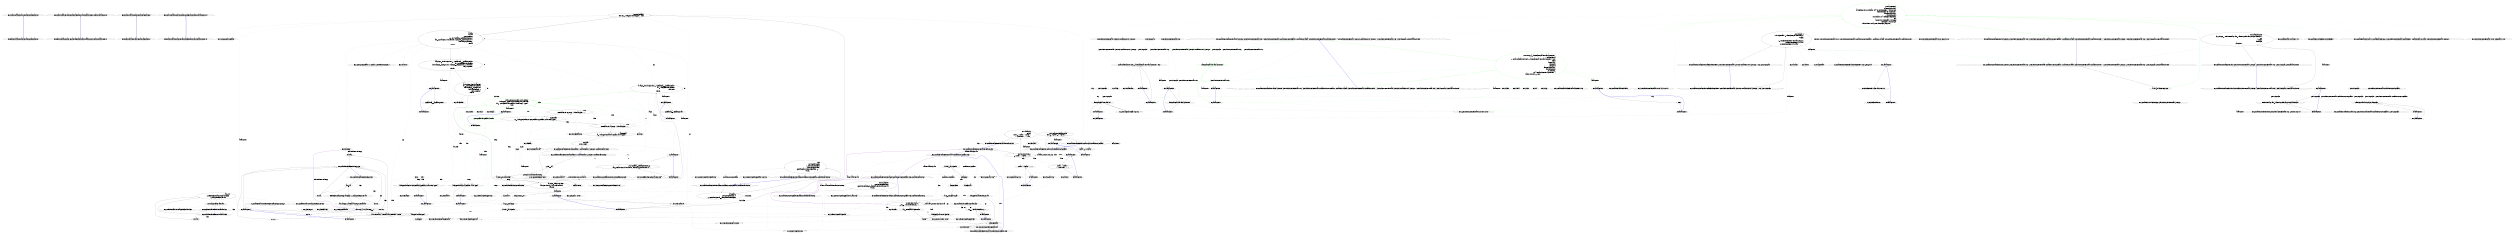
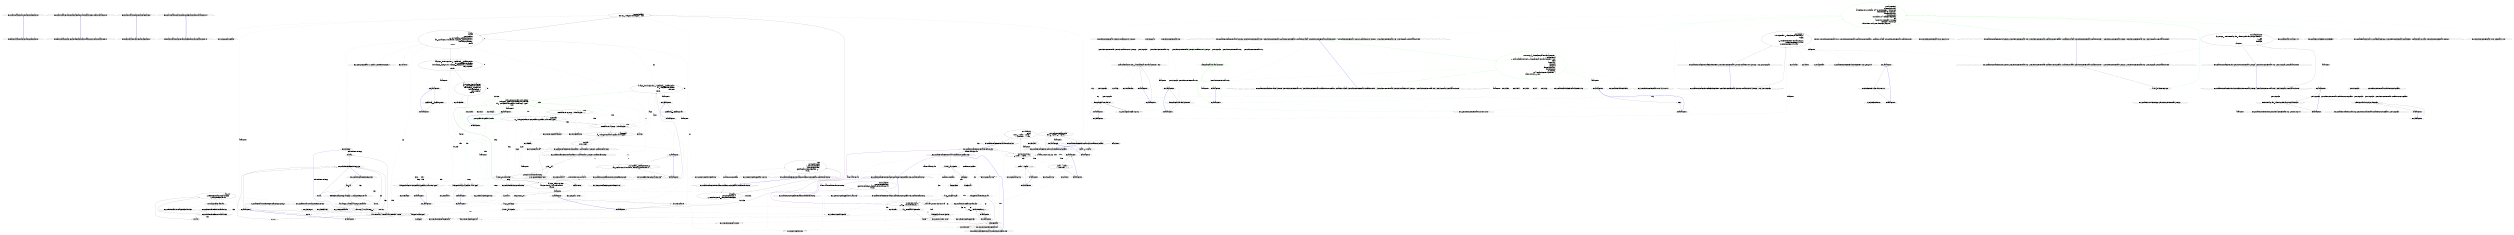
node "Entry System.Text.StringBuilder.TrailingSpaces()": added
